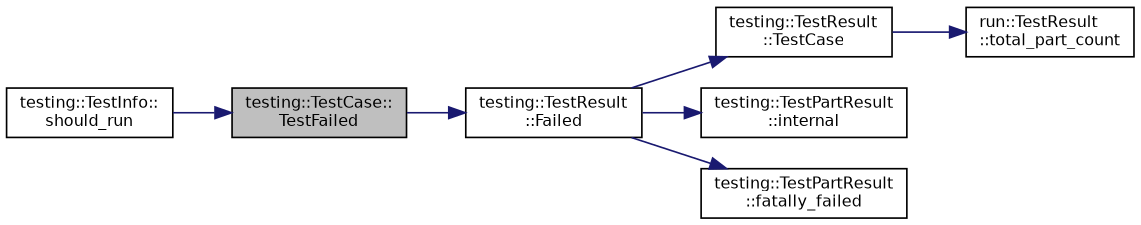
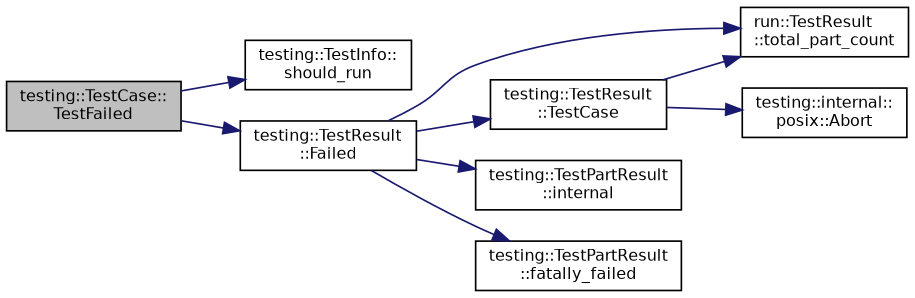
edge "testing::TestResult ::Failed" -> "run::TestResult ::total_part_count": added
edge "testing::TestInfo:: should_run" -> "testing::TestCase:: TestFailed": reversed
node "testing::internal:: posix::Abort": added
